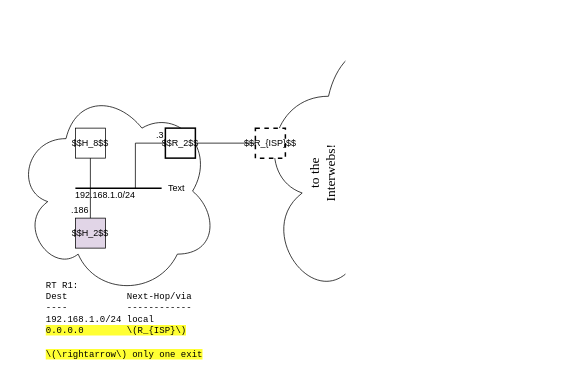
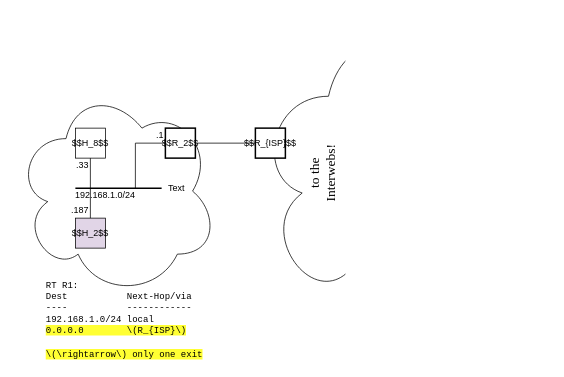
node ".3": label ".3" -> ".1"
node "$$R_{ISP}$$": style dashed -> solid
node ".33": added
node ".186": label ".186" -> ".187"
